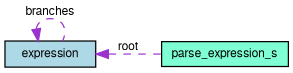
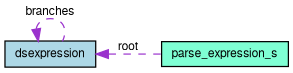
node "expression": label "expression" -> "dsexpression"
